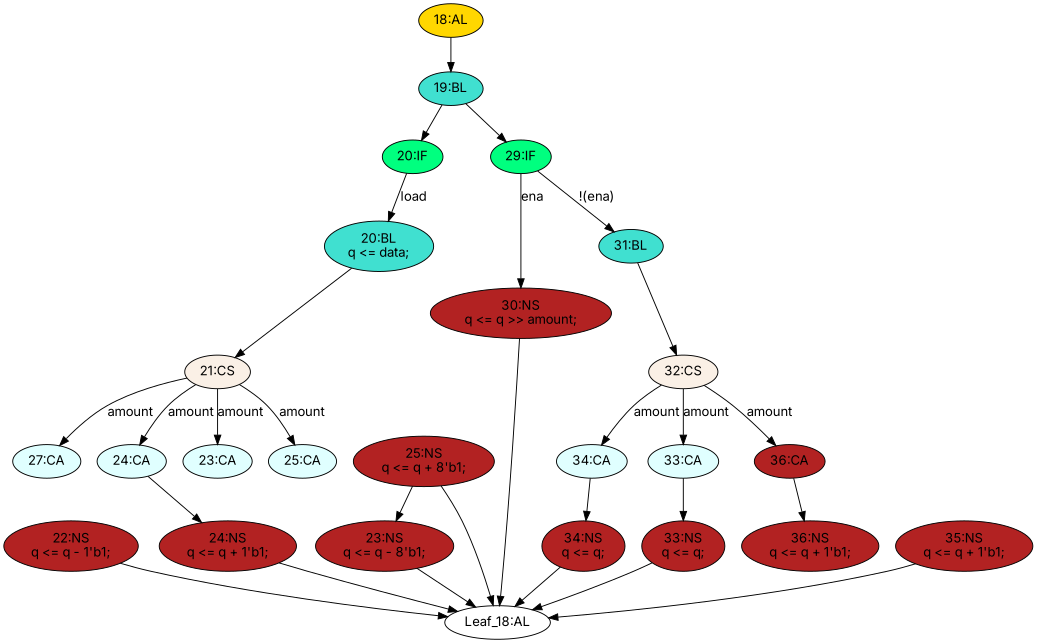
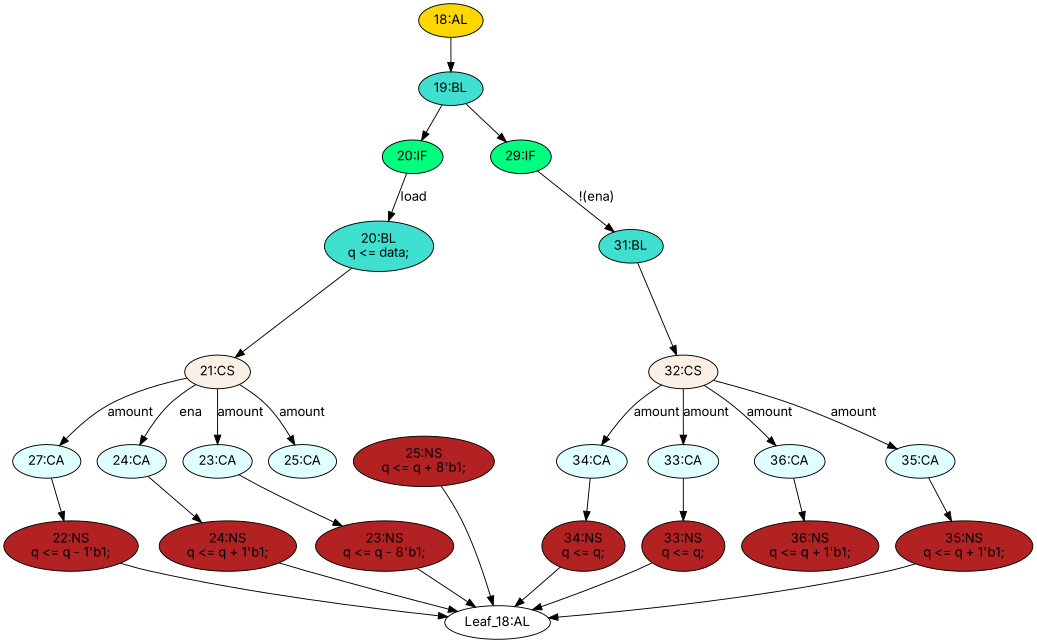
node "30:NS q <= q >> amount;": removed
edge "21:CS" -> "24:CA": label "amount" -> "ena"
node "36:CA": fillcolor firebrick -> lightcyan
node "35:CA": added
edge "27:CA" -> "22:NS q <= q - 1'b1;": added
edge "25:NS q <= q + 8'b1;" -> "23:NS q <= q - 8'b1;": now "23:CA" -> "23:NS q <= q - 8'b1;"
